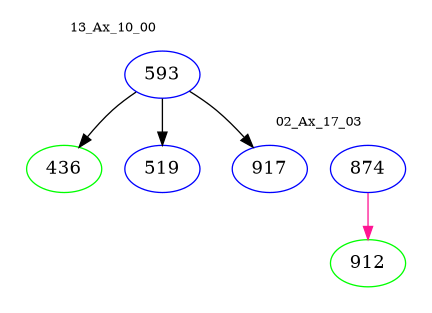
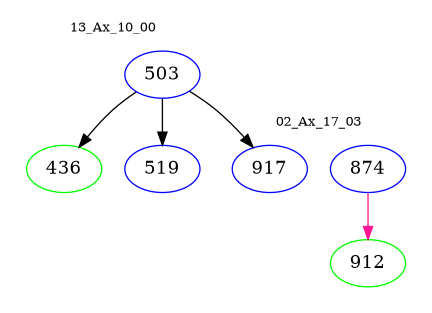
node "593": label "593" -> "503"
